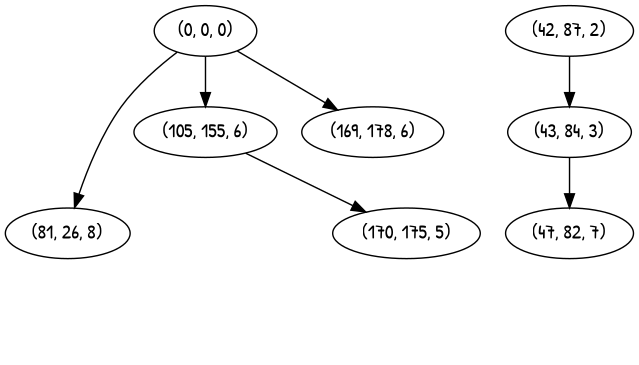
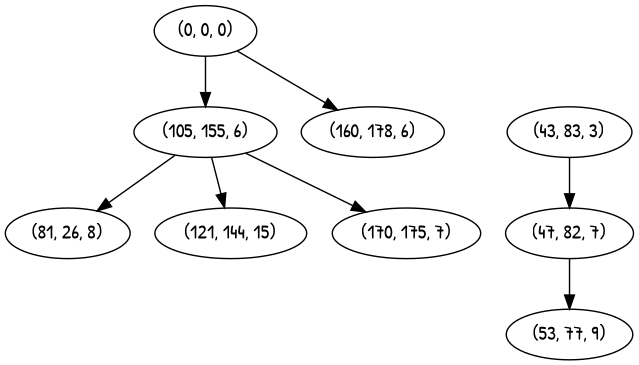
node "(42, 87, 2)": removed
edge "(0, 0, 0)" -> "(81, 26, 8)": now "(105, 155, 6)" -> "(81, 26, 8)"
node "(169, 178, 6)": label "(169, 178, 6)" -> "(160, 178, 6)"
node "(43, 84, 3)": label "(43, 84, 3)" -> "(43, 83, 3)"
node "(121, 144, 15)": added
node "(170, 175, 5)": label "(170, 175, 5)" -> "(170, 175, 7)"
node "(53, 77, 9)": added
